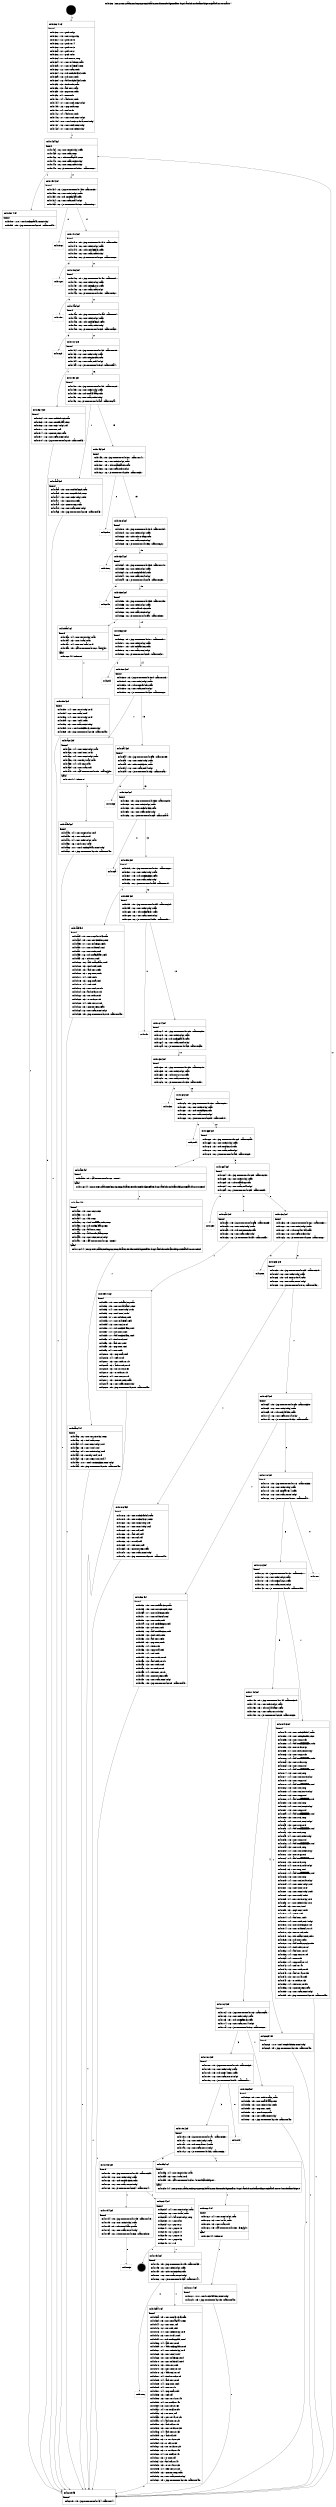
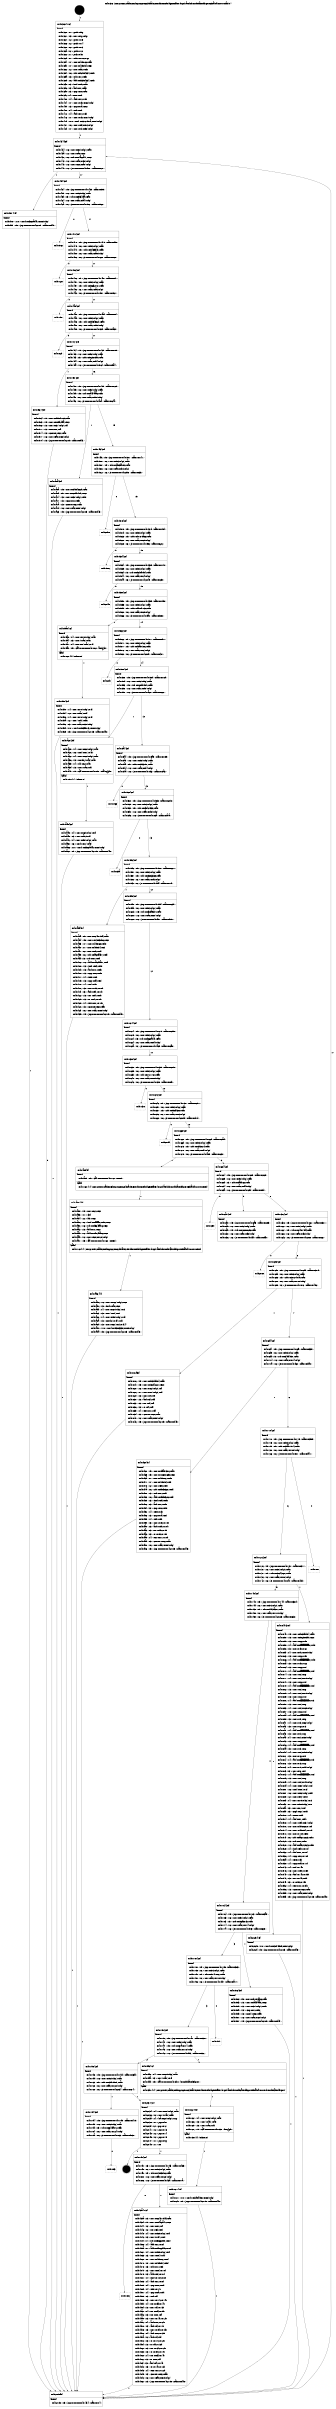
node "0x401f51": removed
node "0x401fbb [106]": removed
